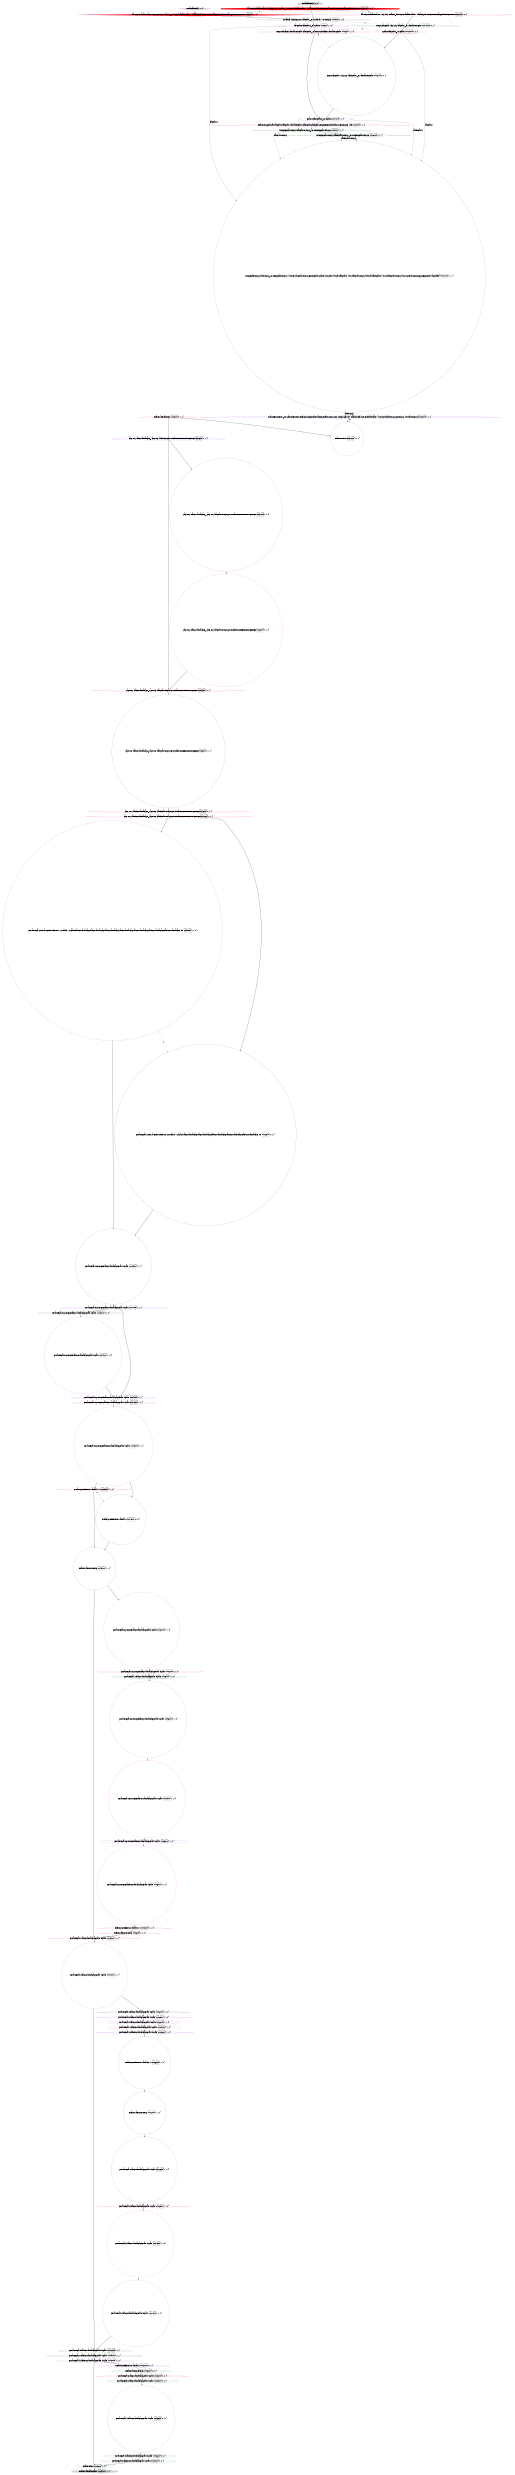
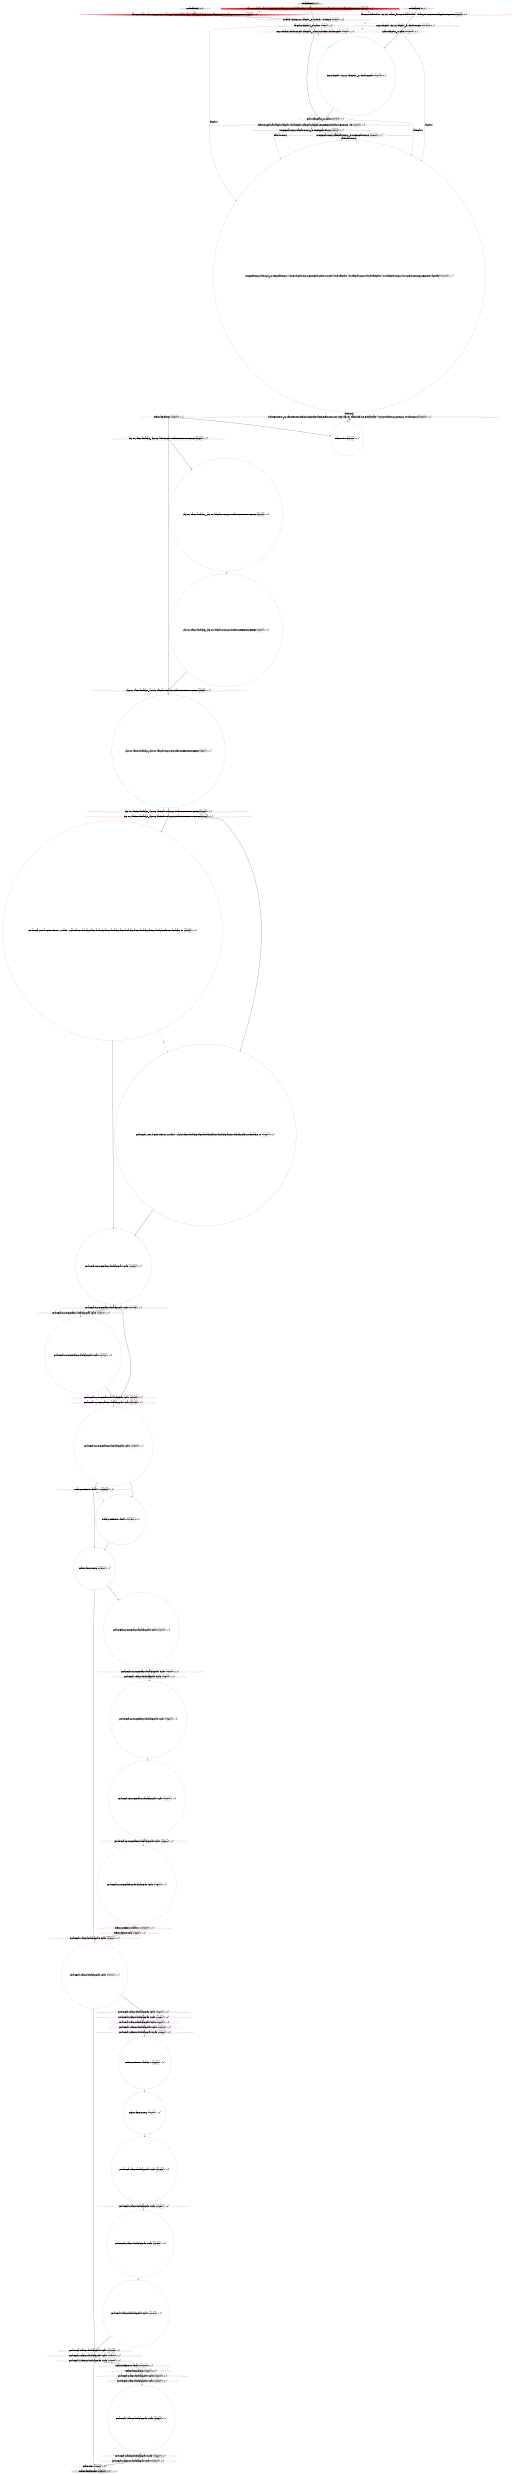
node "testWatermarkMetrics['0', '0', '1']": added
